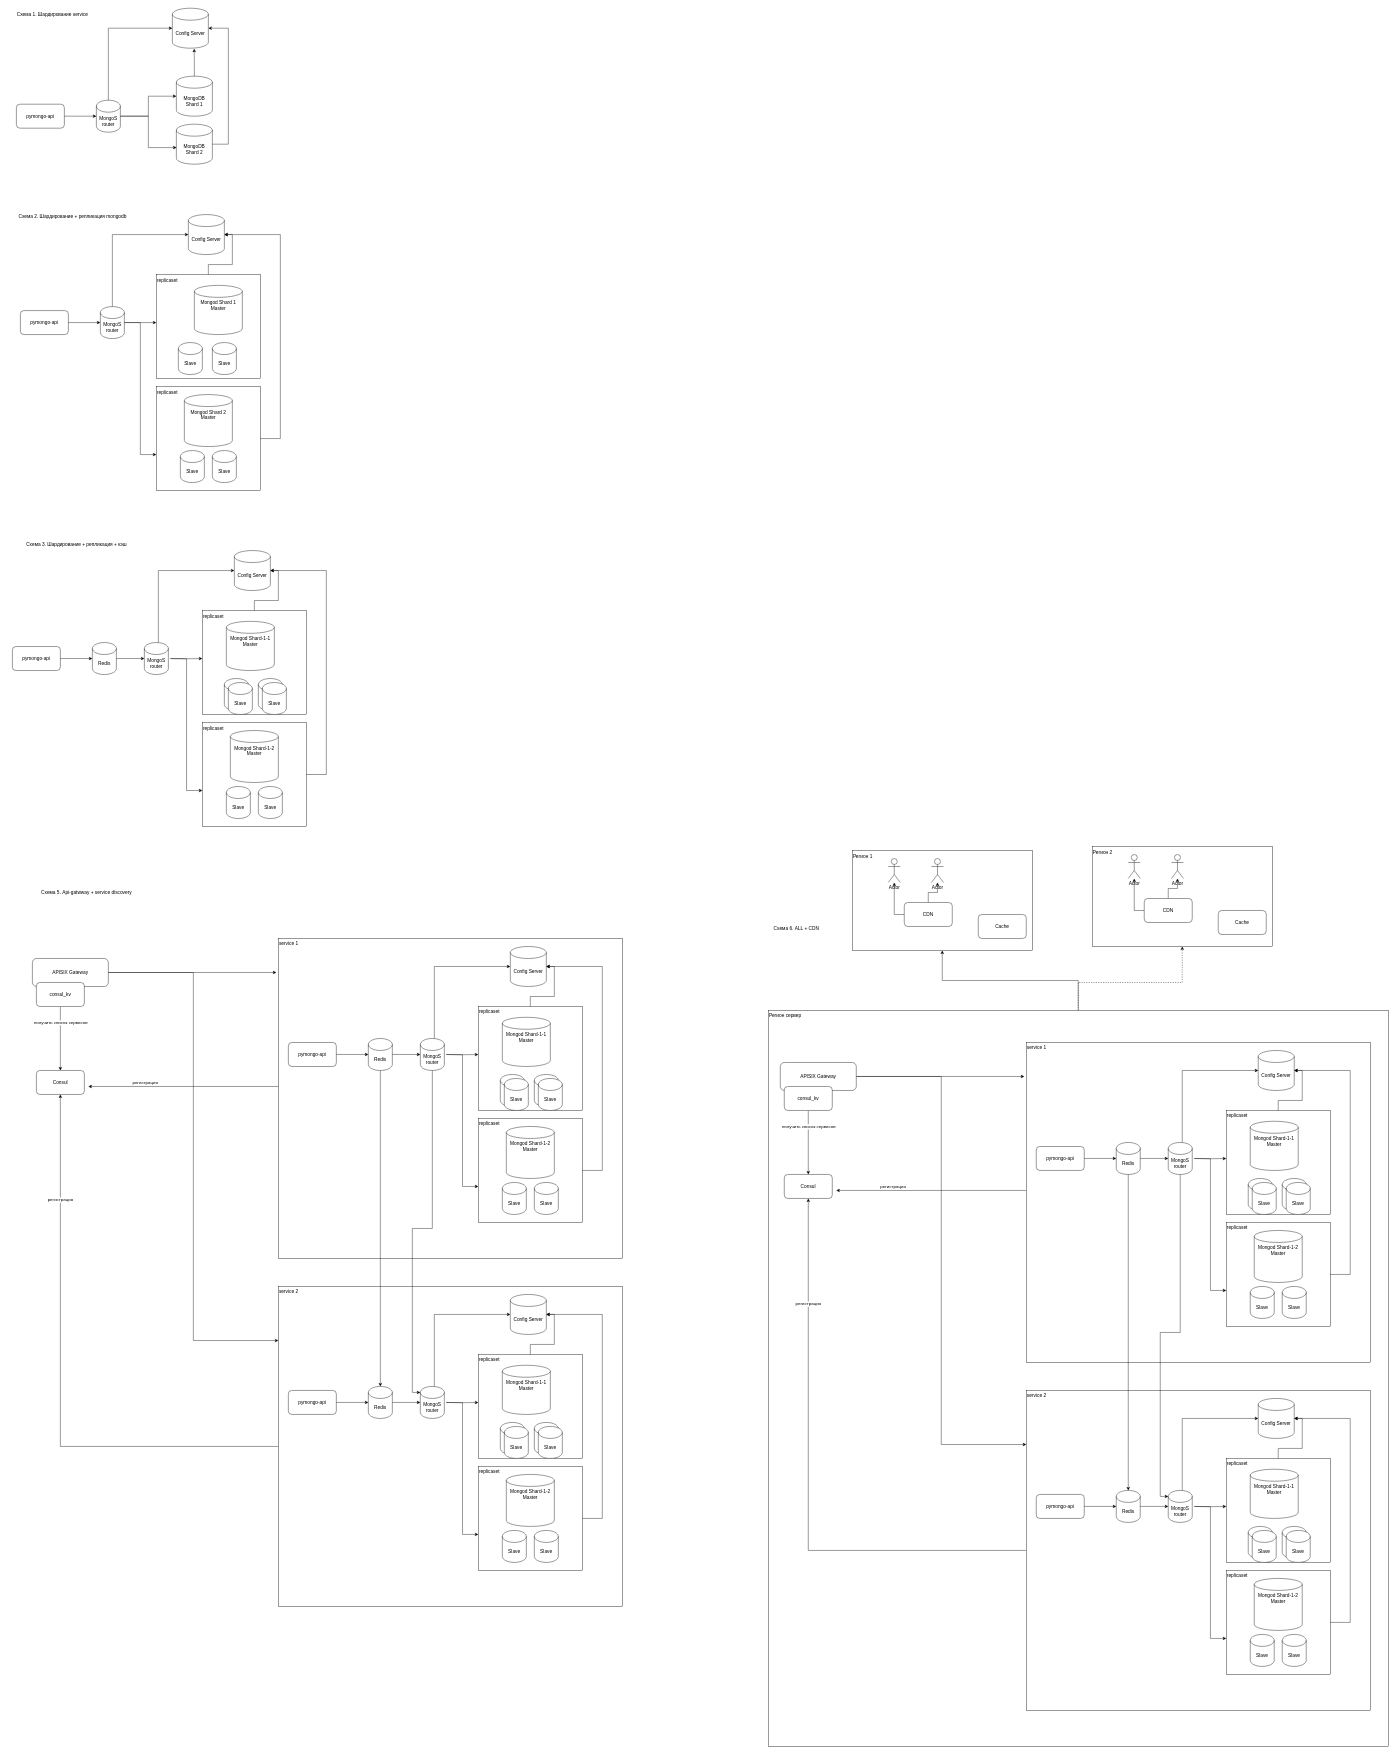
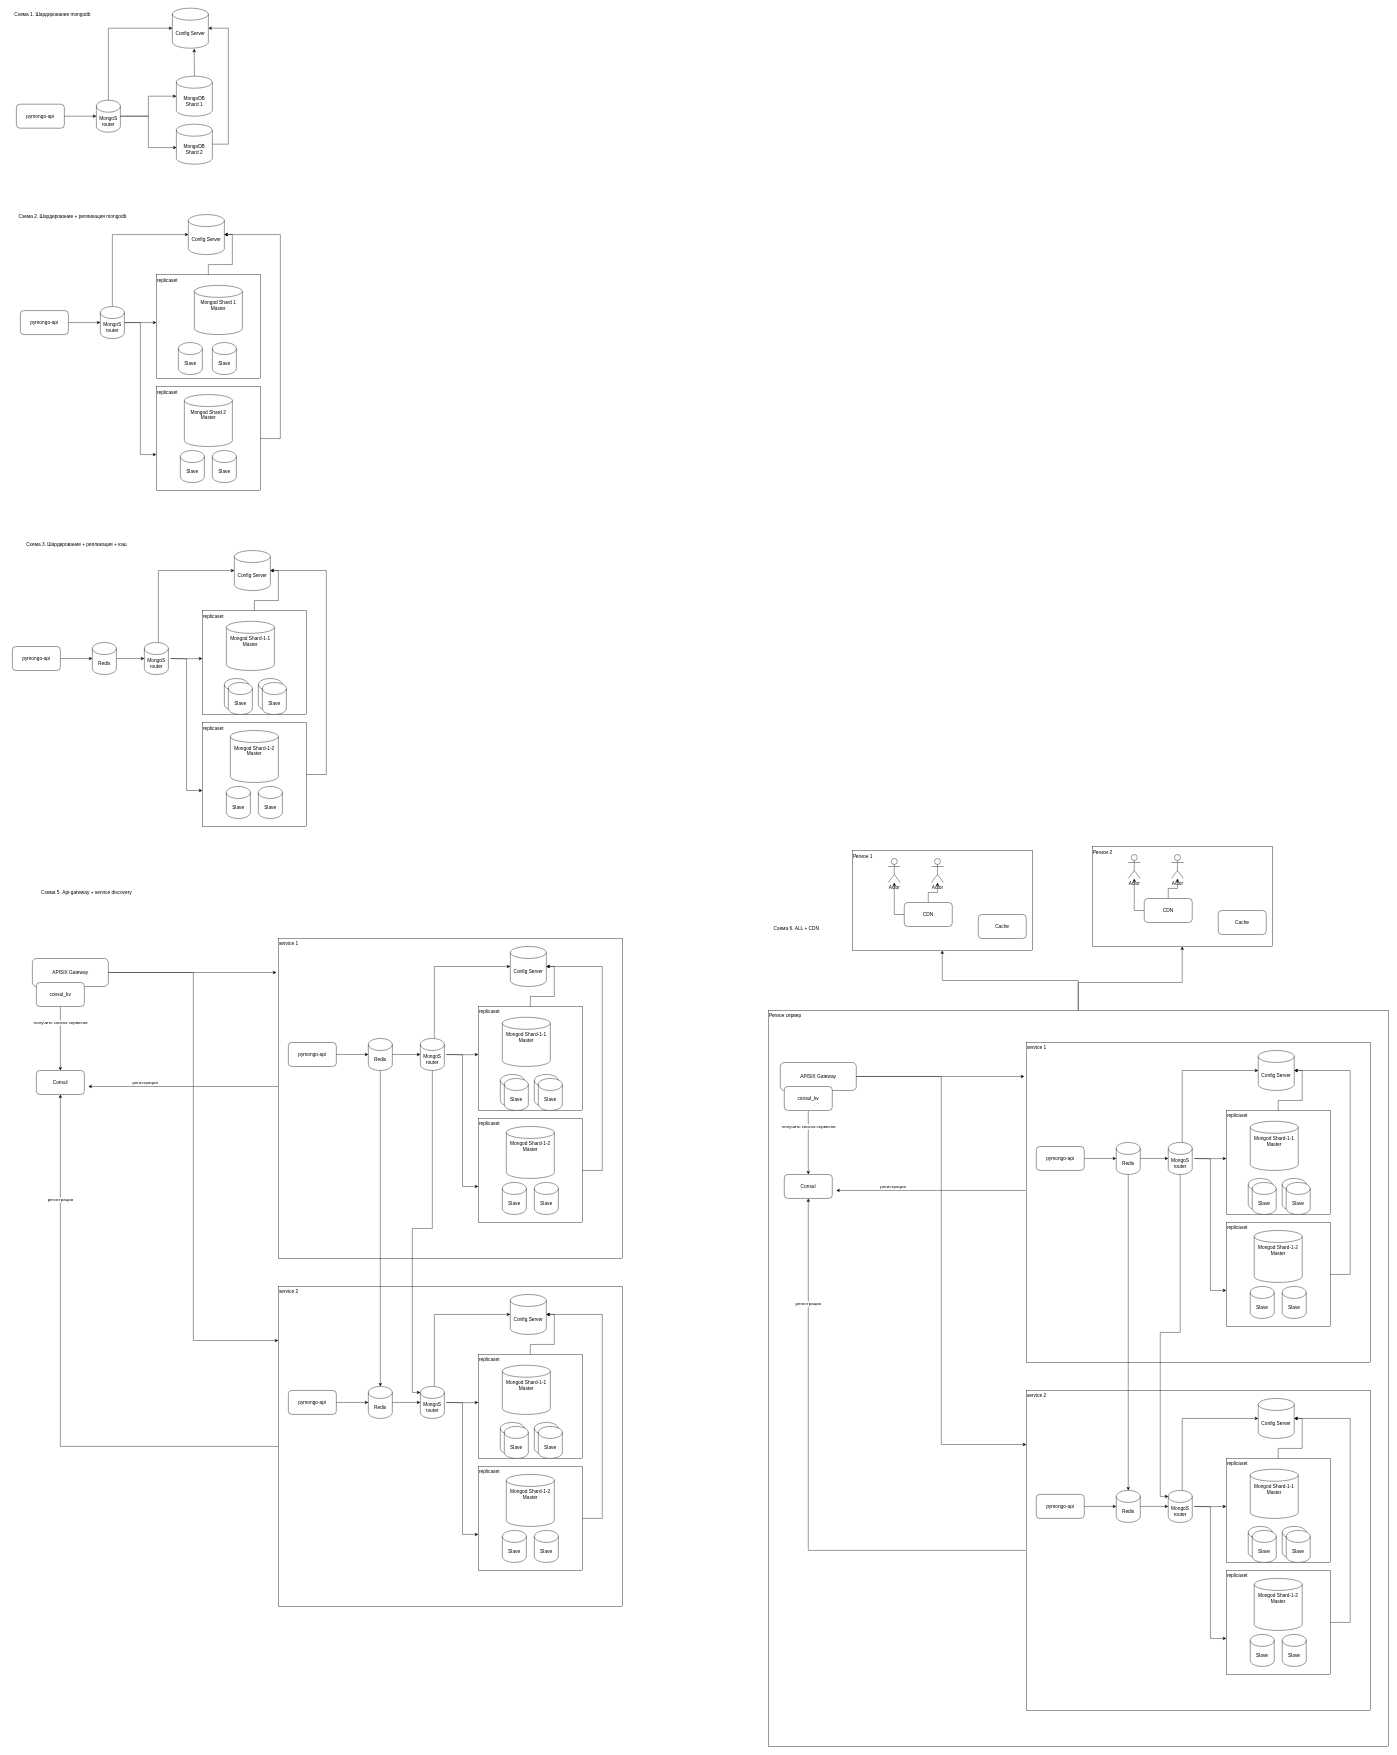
node "Схема 1. Шардирование service": label "Схема 1. Шардирование service" -> "Схема 1. Шардирование mongodb"
edge "Регион сервер" -> "Регион 2": style dashed -> solid
